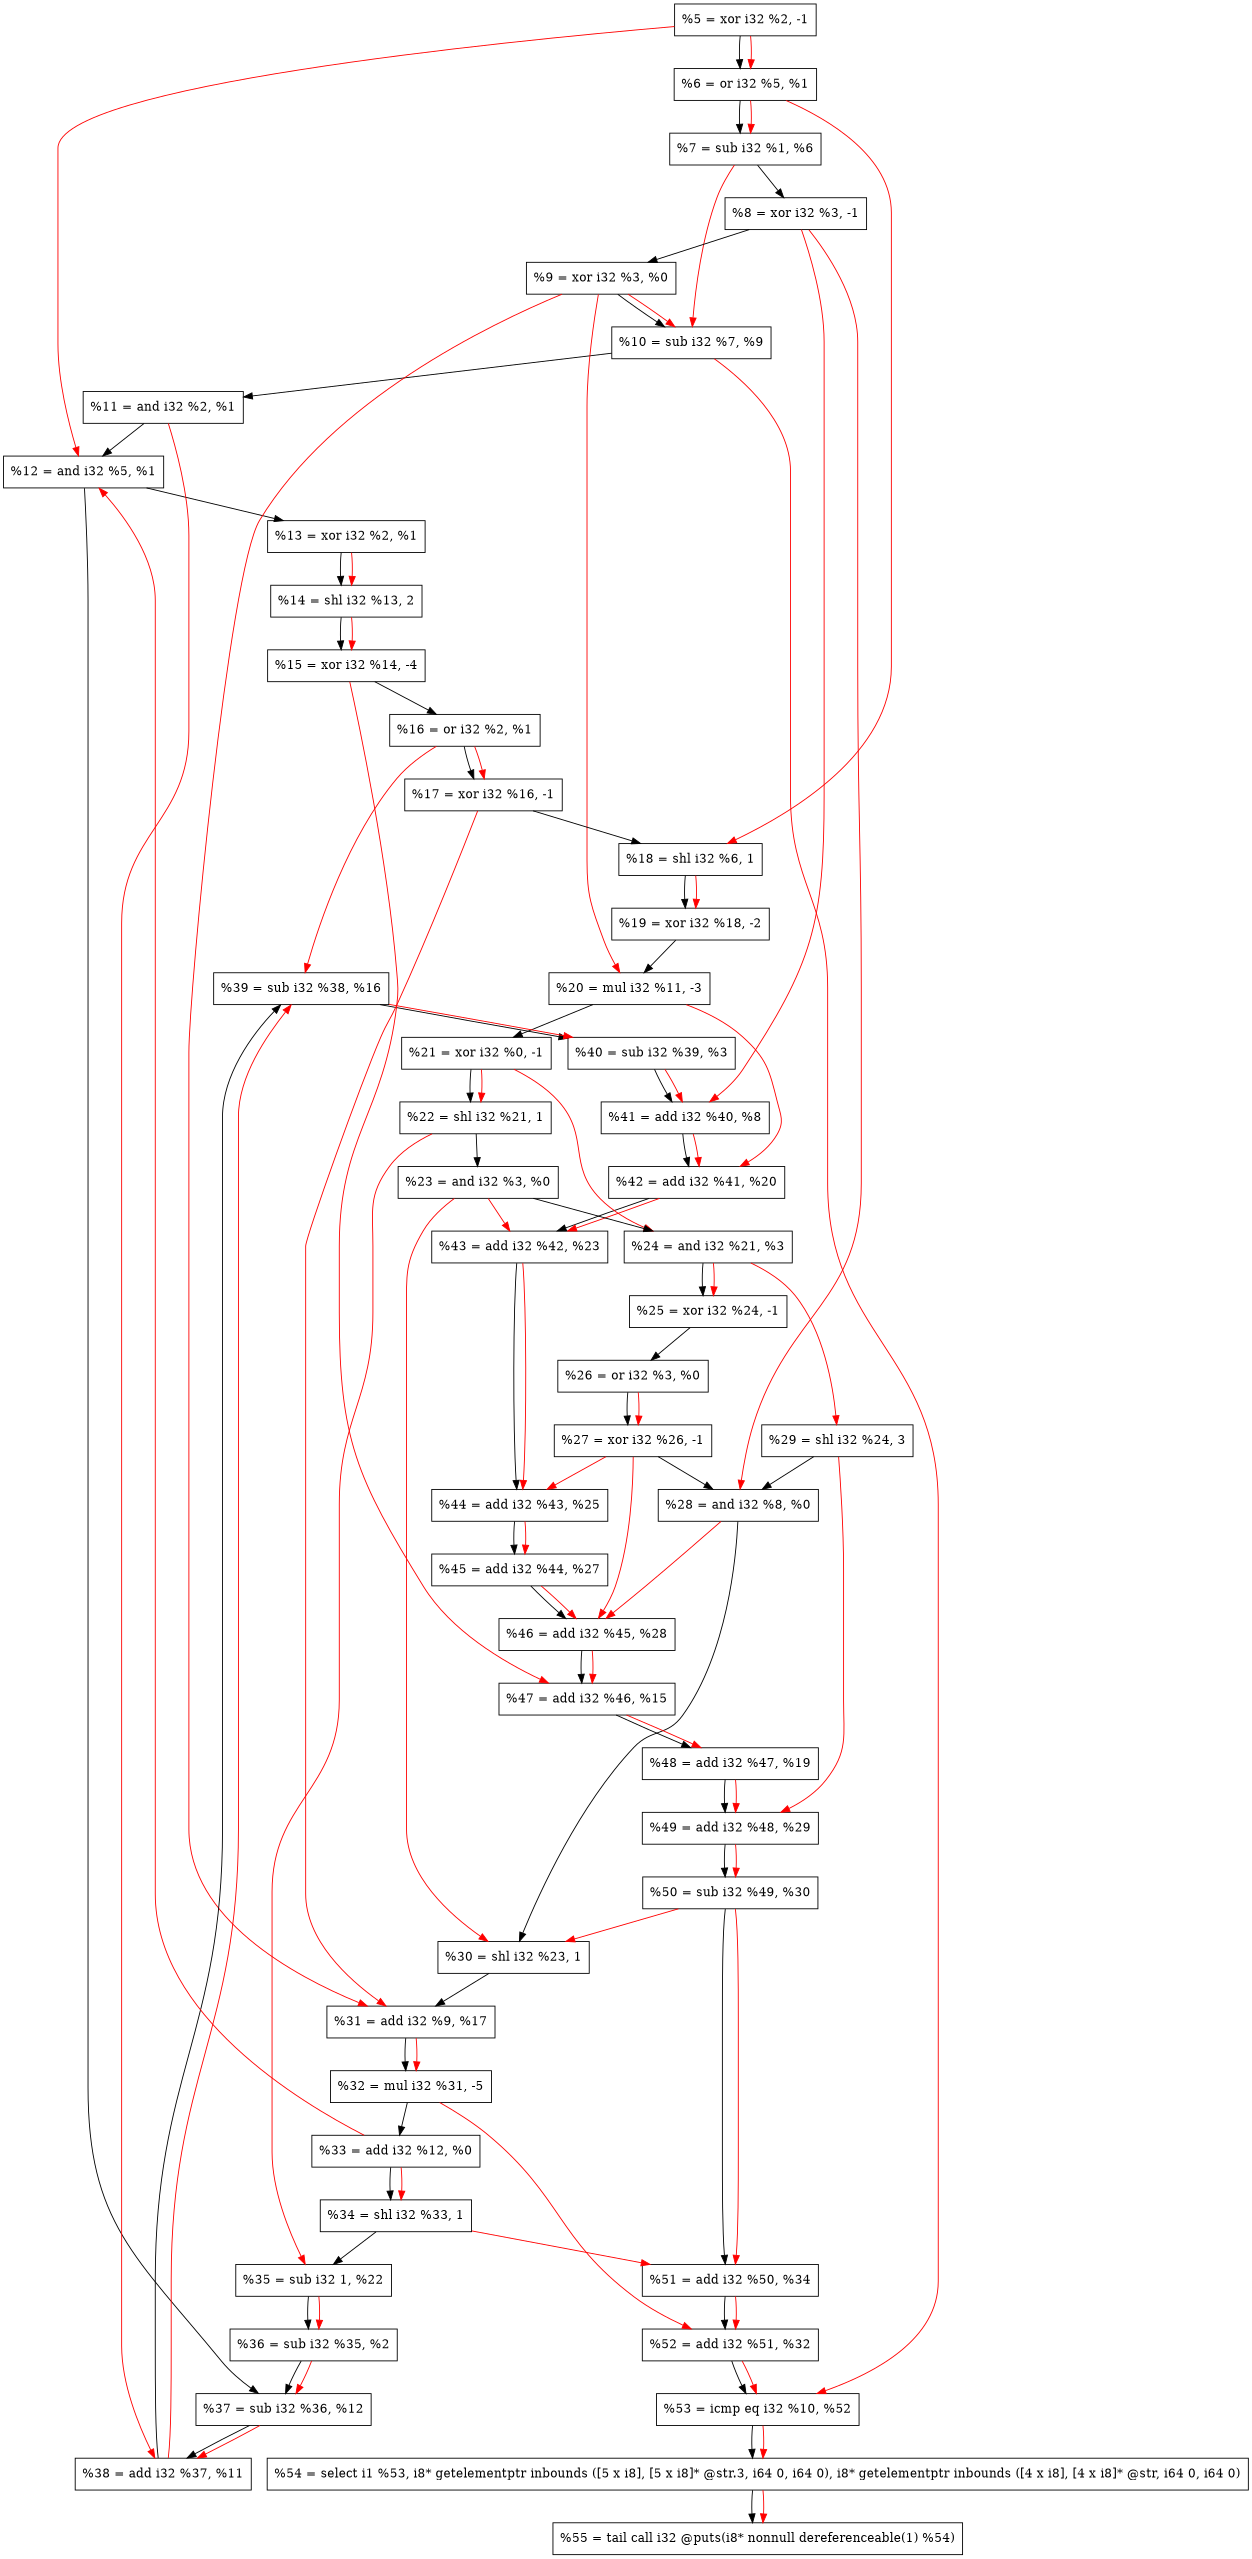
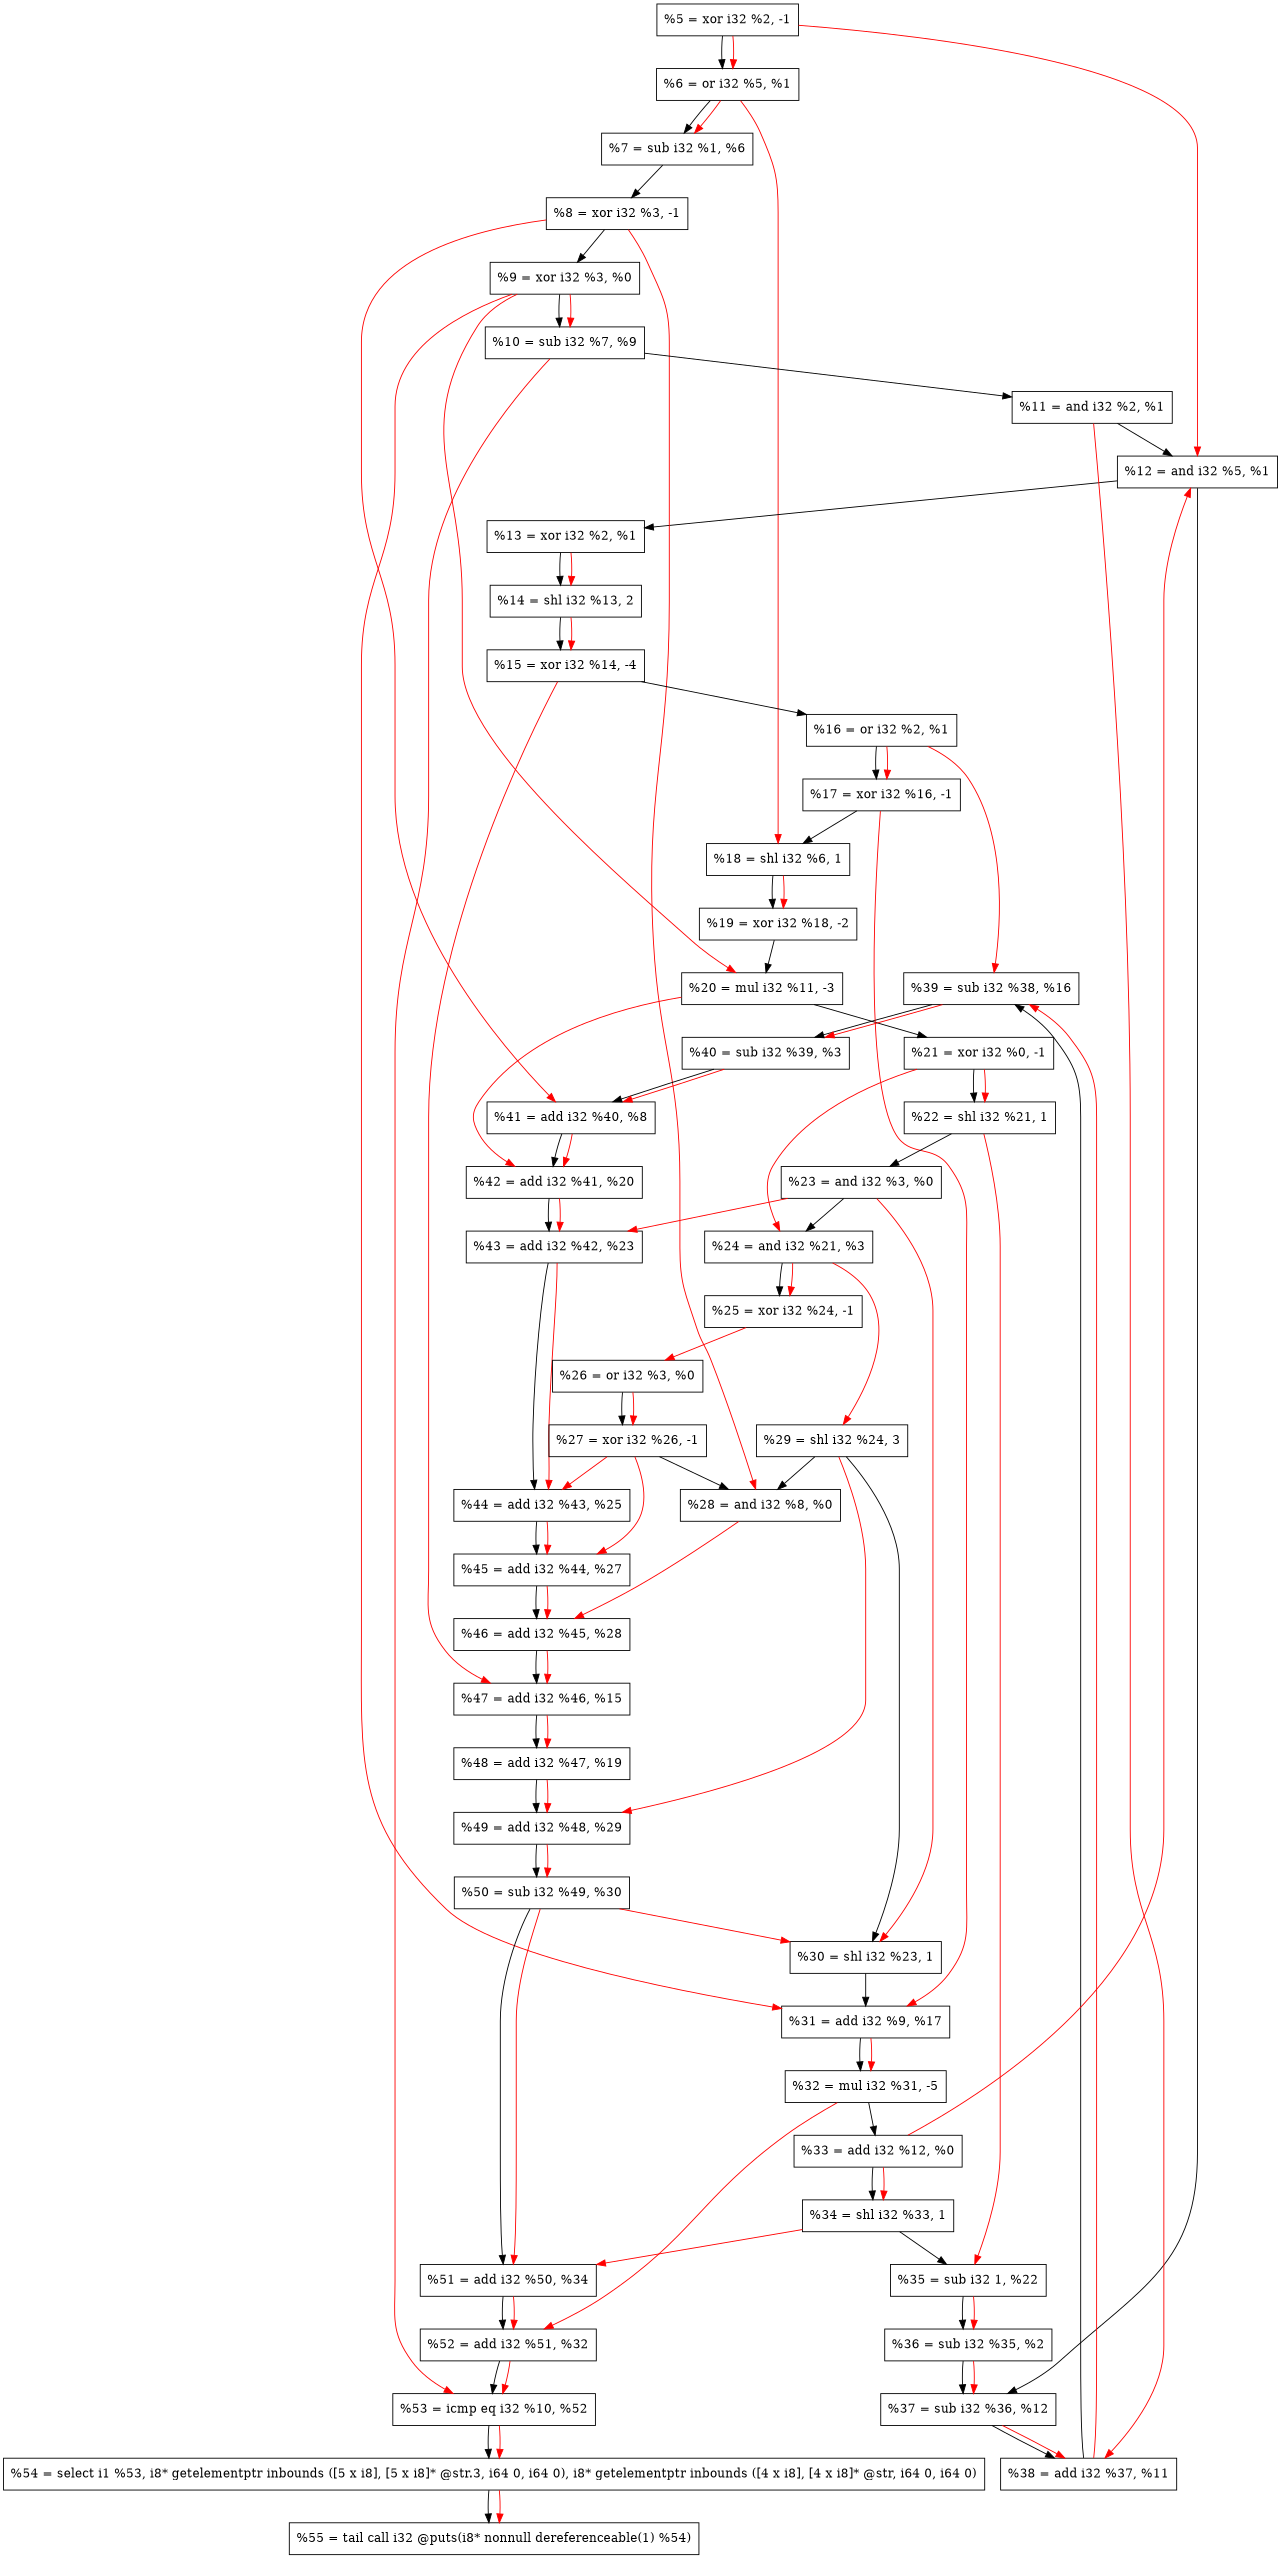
edge "%7 = sub i32 %1, %6" -> "%10 = sub i32 %7, %9": removed
edge "%25 = xor i32 %24, -1" -> "%26 = or i32 %3, %0": color black -> red
edge "%27 = xor i32 %26, -1" -> "%46 = add i32 %45, %28": now "%27 = xor i32 %26, -1" -> "%45 = add i32 %44, %27"
edge "%28 = and i32 %8, %0" -> "%30 = shl i32 %23, 1": now "%29 = shl i32 %24, 3" -> "%30 = shl i32 %23, 1"
